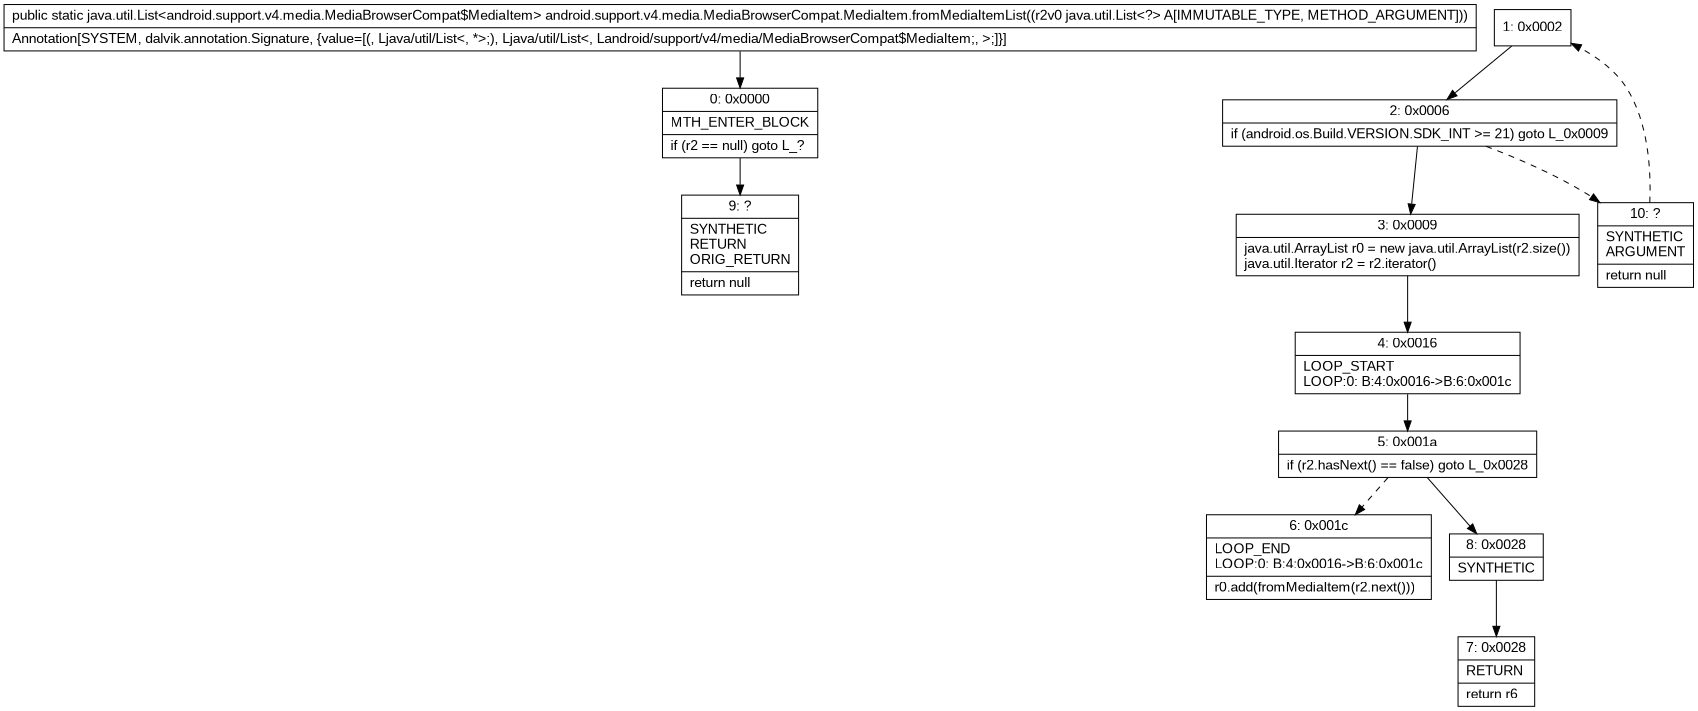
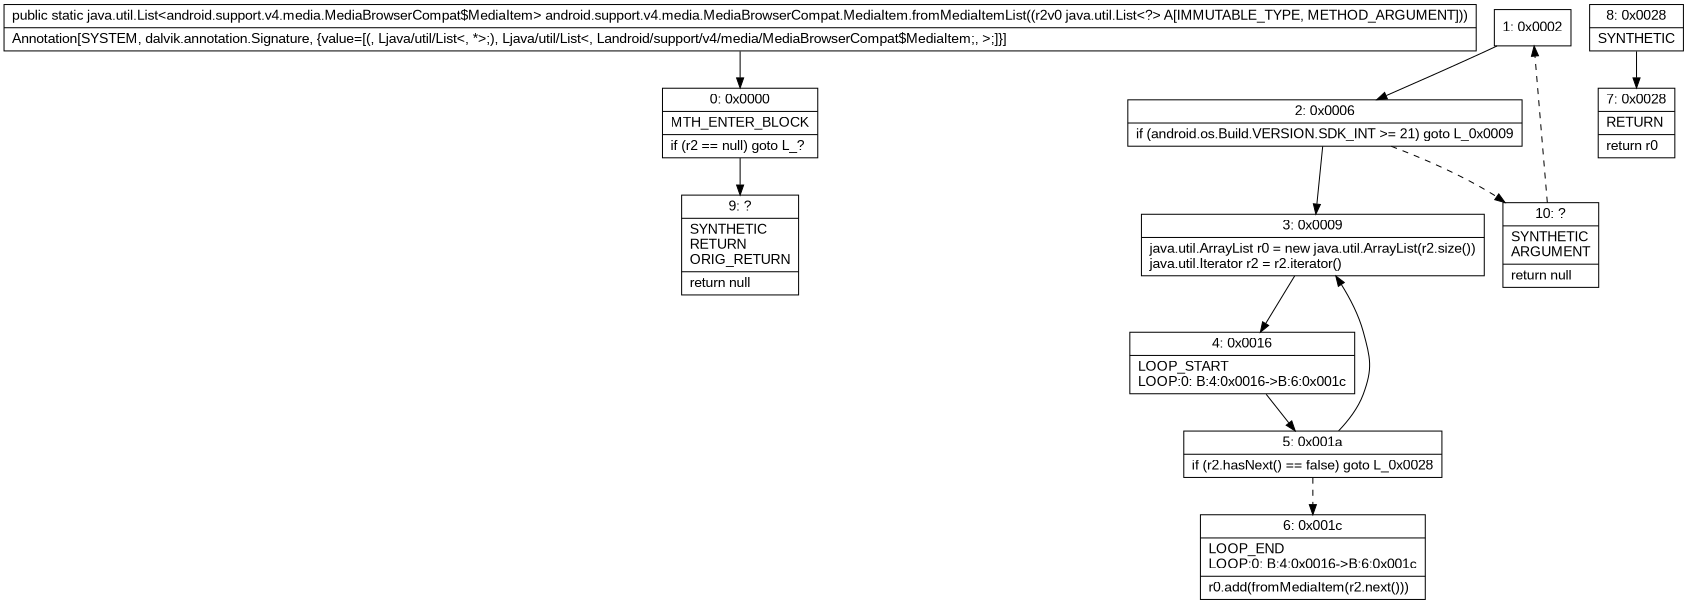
edge "5: 0x001a" -> "8: 0x0028": now "5: 0x001a" -> "3: 0x0009"
node "7: 0x0028": text "return r6" -> "return r0"
